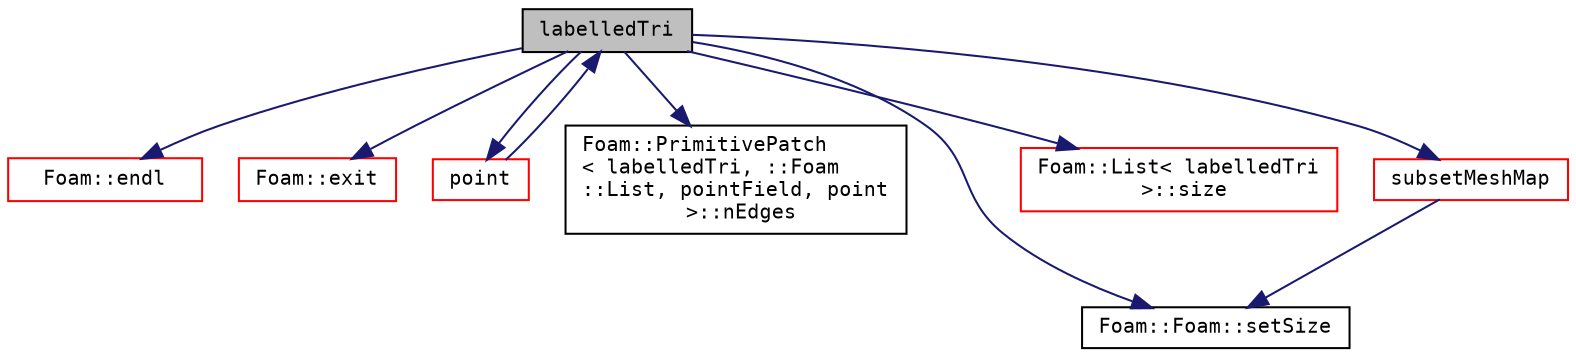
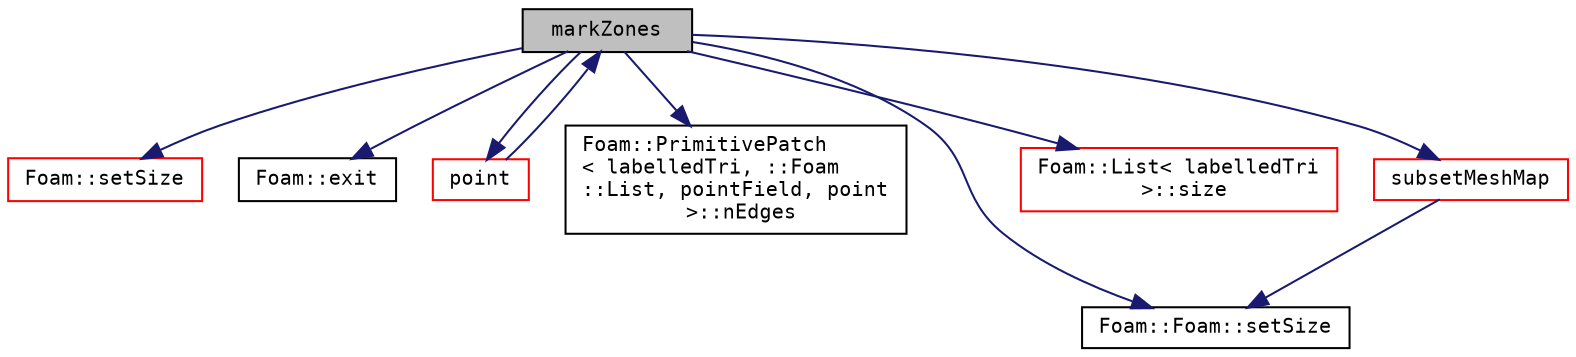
node "labelledTri": label "labelledTri" -> "markZones"
node "Foam::endl": label "Foam::endl" -> "Foam::setSize"
node "Foam::exit": color red -> black
